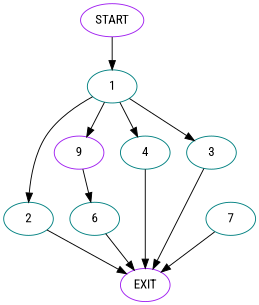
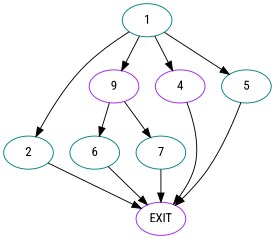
node "START": removed
edge "9" -> "7": added
node "4": color teal -> purple
node "3": label "3" -> "5"
